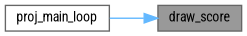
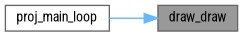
node "draw_score": label "draw_score" -> "draw_draw"
